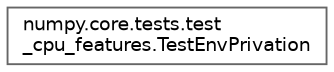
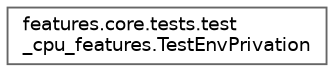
node "numpy.core.tests.test _cpu_features.TestEnvPrivation": label "numpy.core.tests.test _cpu_features.TestEnvPrivation" -> "features.core.tests.test _cpu_features.TestEnvPrivation"
